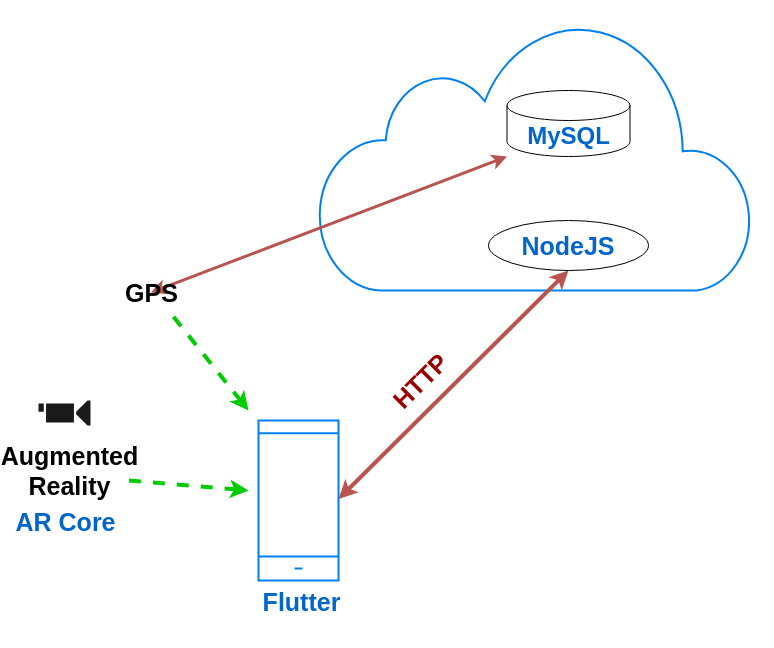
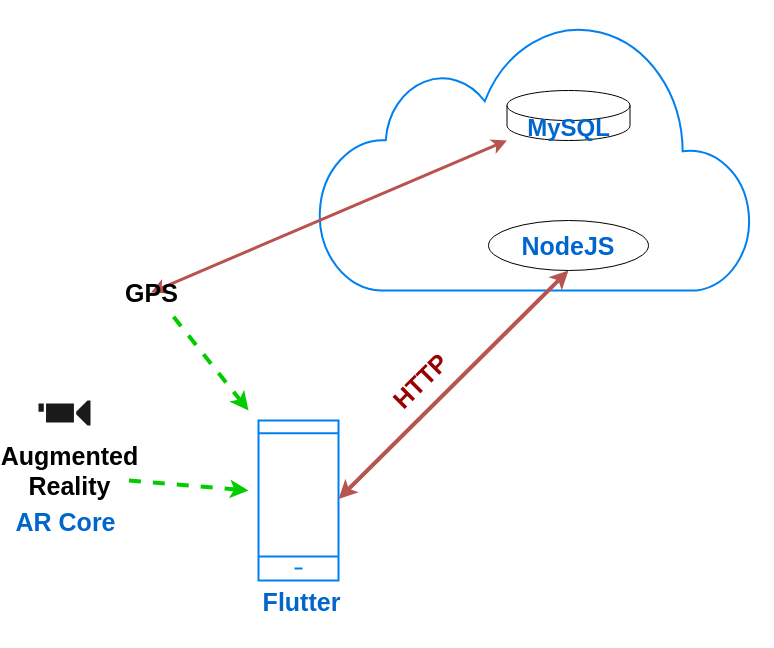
node "MySQL": size 123x66 -> 123x50
